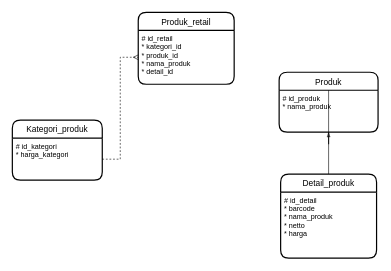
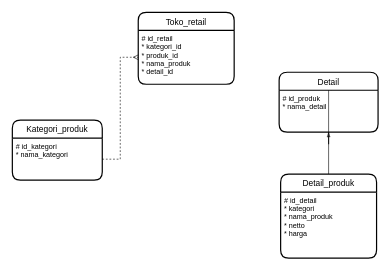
node "Produk_retail": label "Produk_retail" -> "Toko_retail"
node "Produk": label "Produk" -> "Detail"
node "# id_produk * nama_produk": label "# id_produk * nama_produk" -> "# id_produk * nama_detail"
node "# id_kategori * harga_kategori": label "# id_kategori * harga_kategori" -> "# id_kategori * nama_kategori"
node "# id_detail * barcode * nama_produk * netto * harga": label "# id_detail * barcode * nama_produk * netto * harga" -> "# id_detail * kategori * nama_produk * netto * harga"
